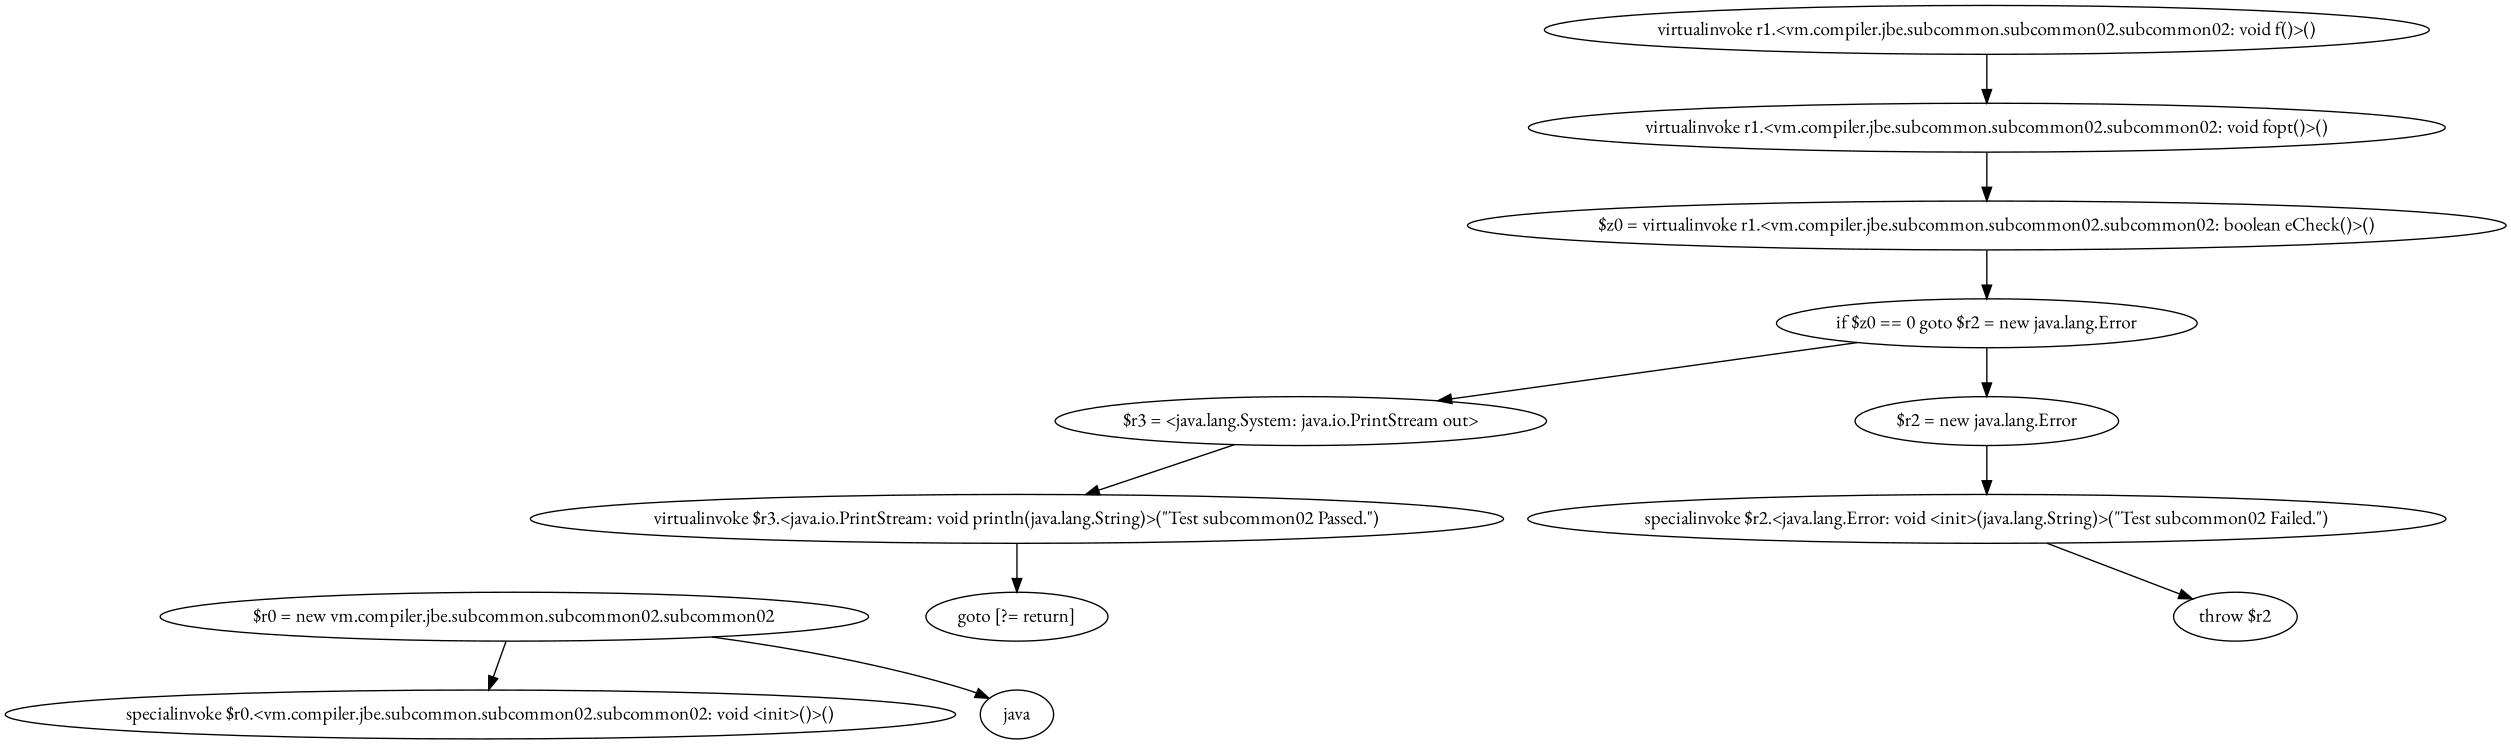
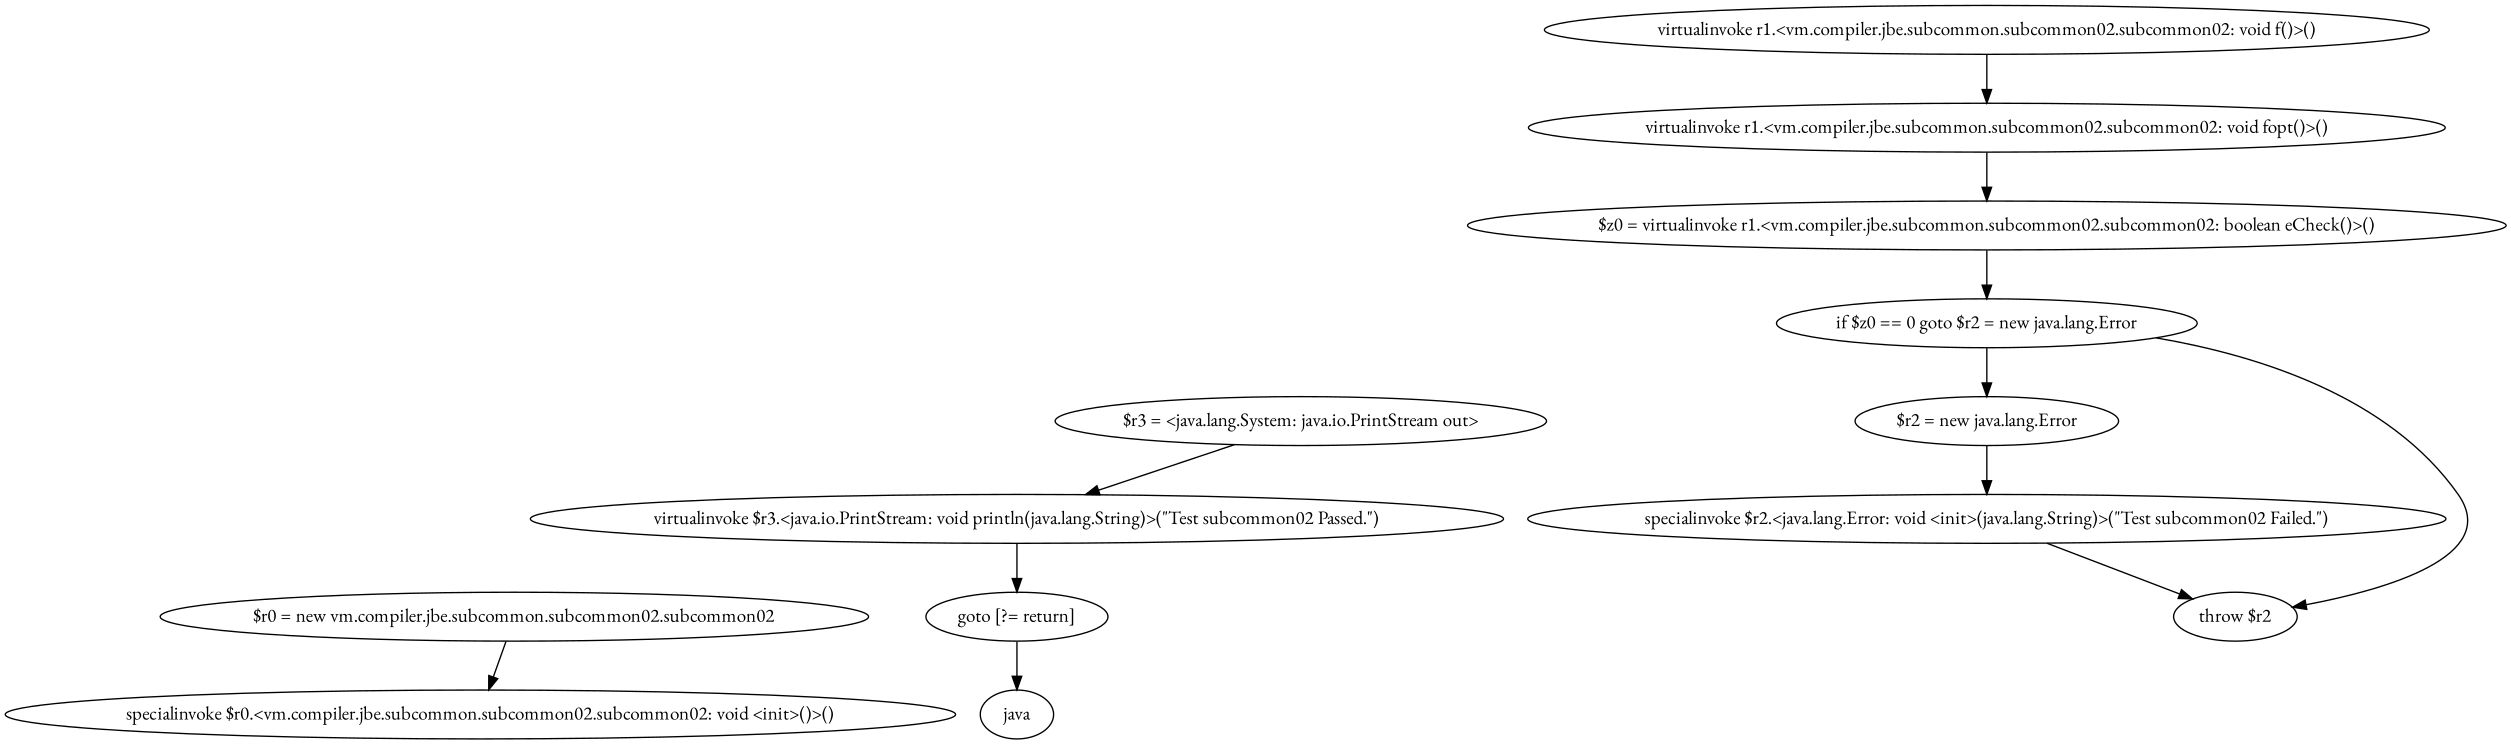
edge "if $z0 == 0 goto $r2 = new java.lang.Error" -> "$r3 = <java.lang.System: java.io.PrintStream out>": now "if $z0 == 0 goto $r2 = new java.lang.Error" -> "throw $r2"
edge "$r0 = new vm.compiler.jbe.subcommon.subcommon02.subcommon02" -> "java": now "goto [?= return]" -> "java"
